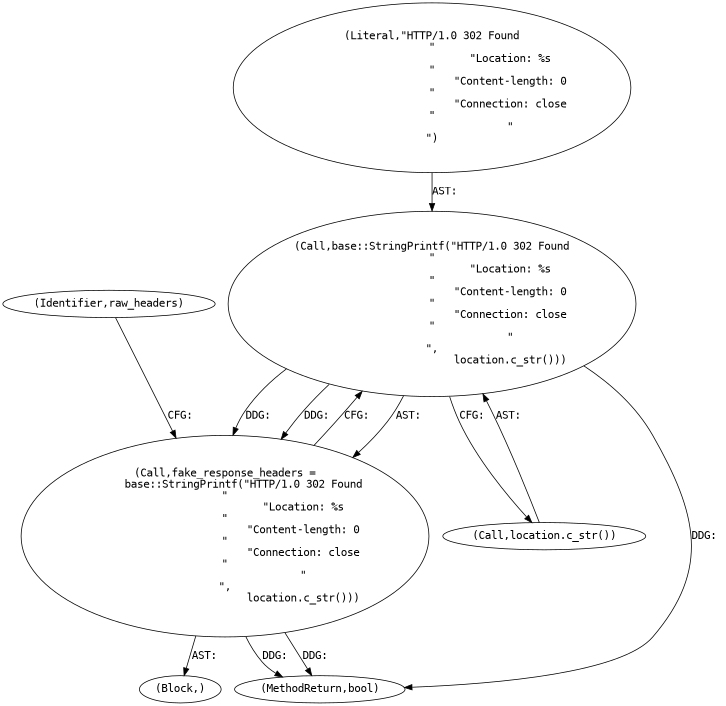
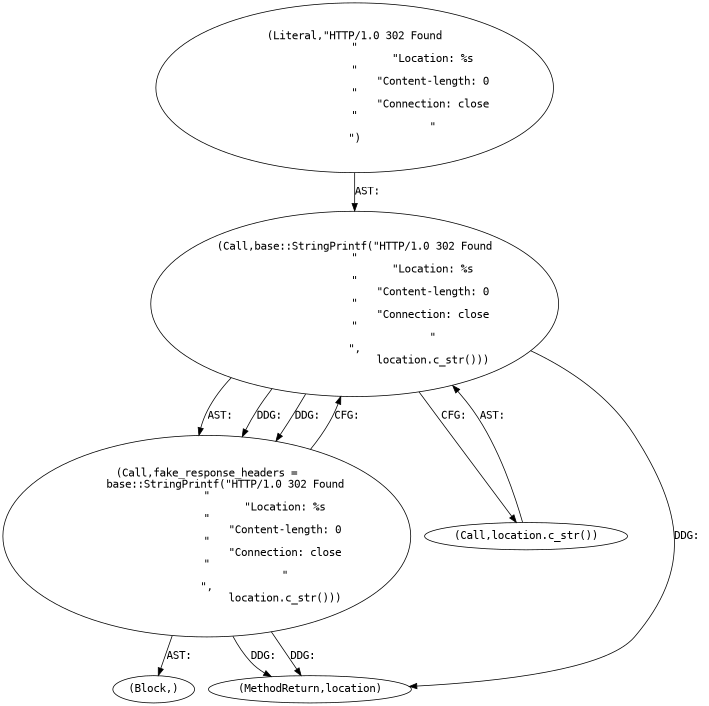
node "(Identifier,raw_headers)": removed
node "(MethodReturn,bool)": label "(MethodReturn,bool)" -> "(MethodReturn,location)"
